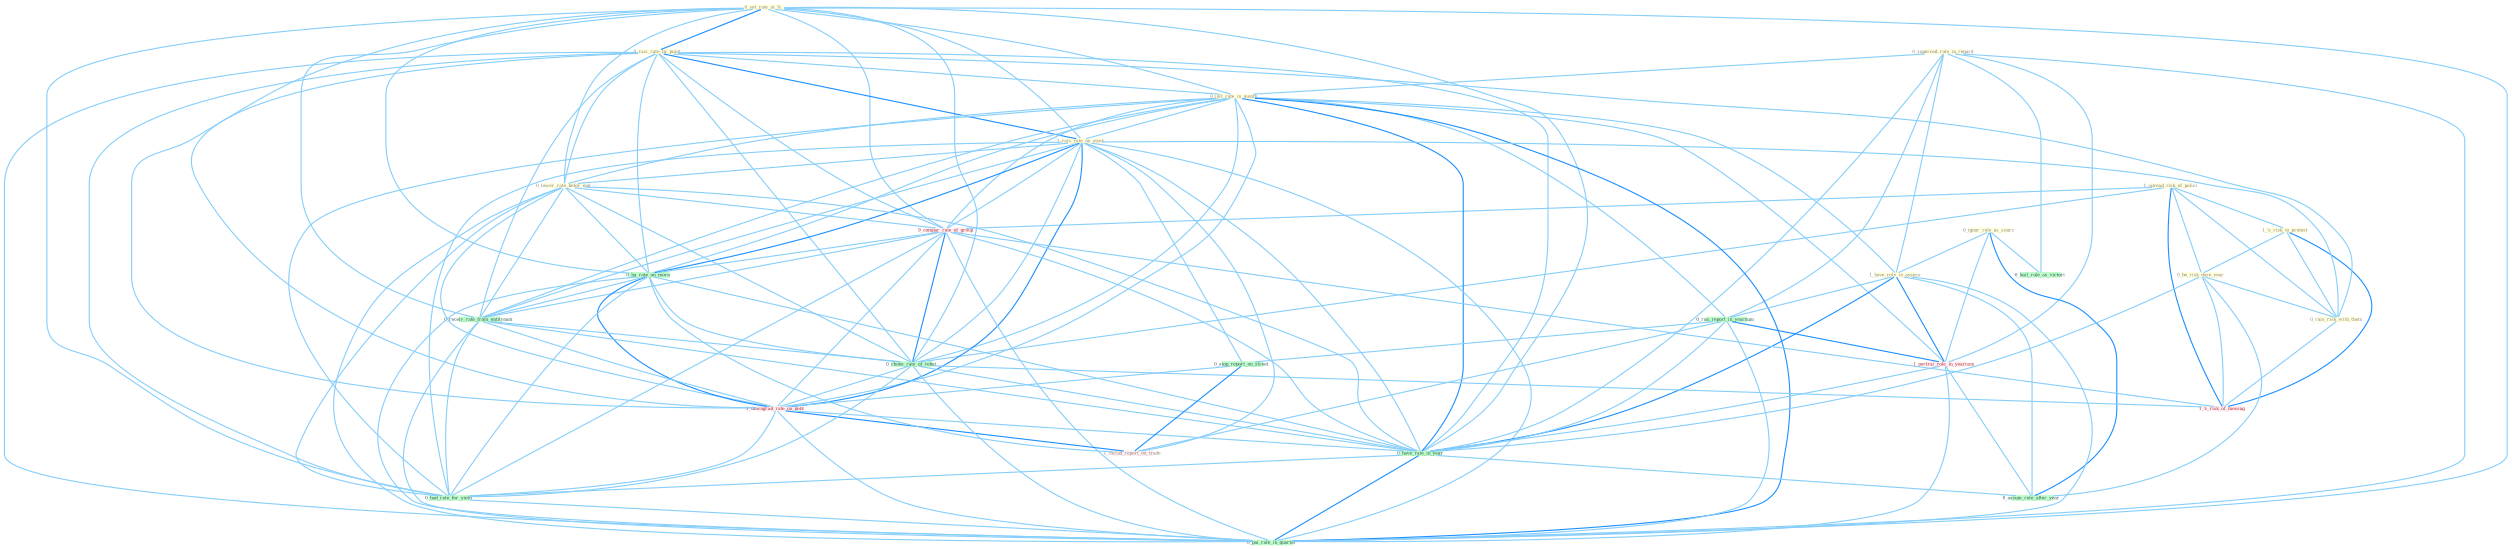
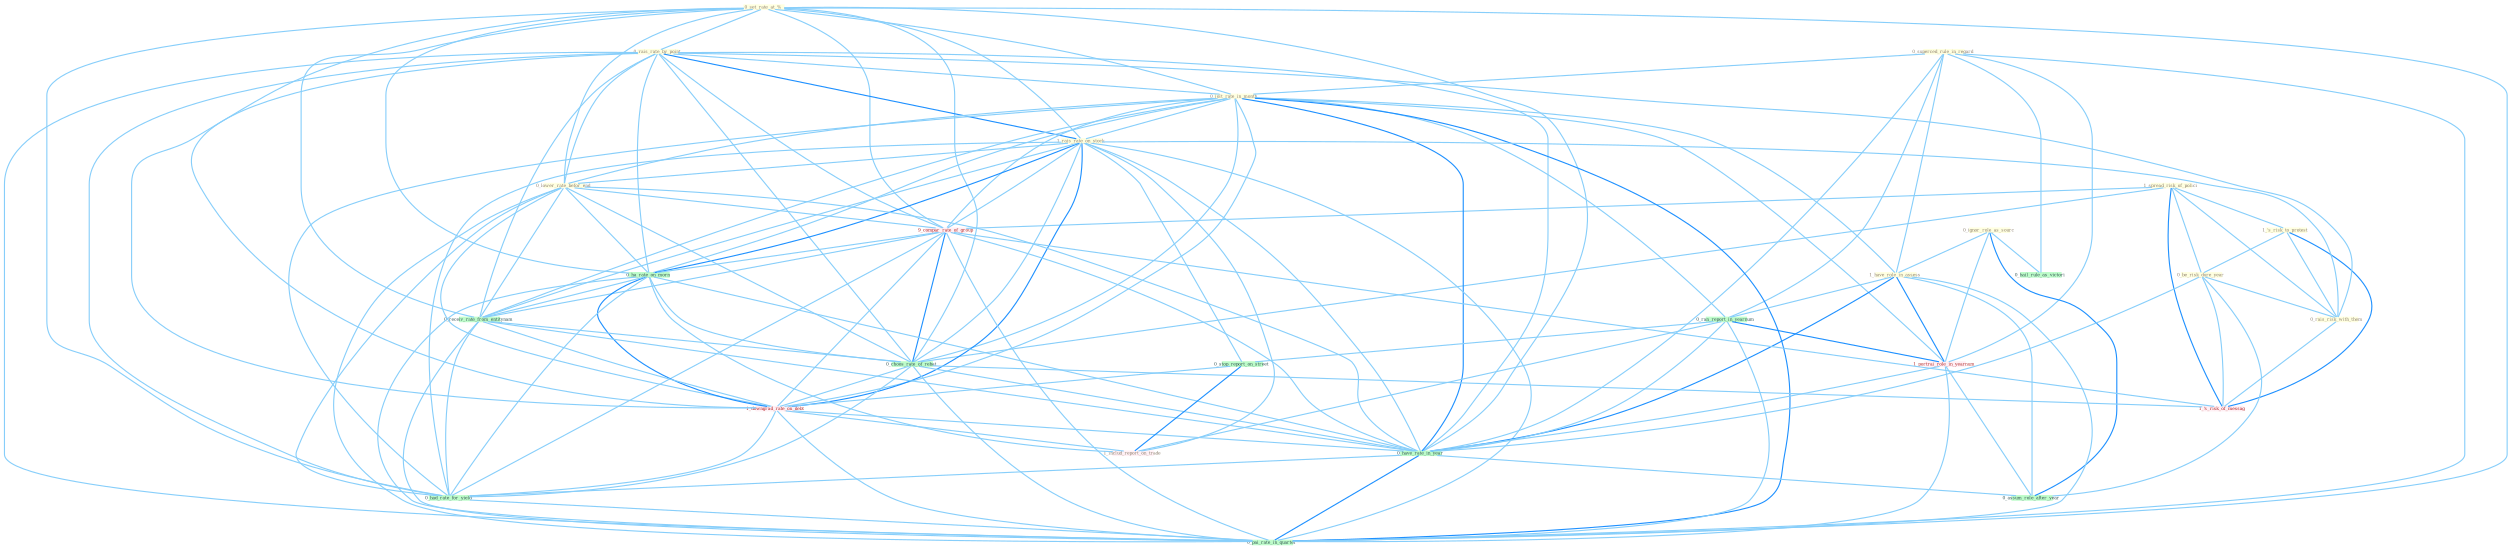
edge "0_set_rate_at_%" -- "0_rais_rate_by_point": color #1e90ff -> #87cefa
edge "1_downgrad_rate_on_debt" -- "1_includ_report_on_trade": color #1e90ff -> #87cefa
